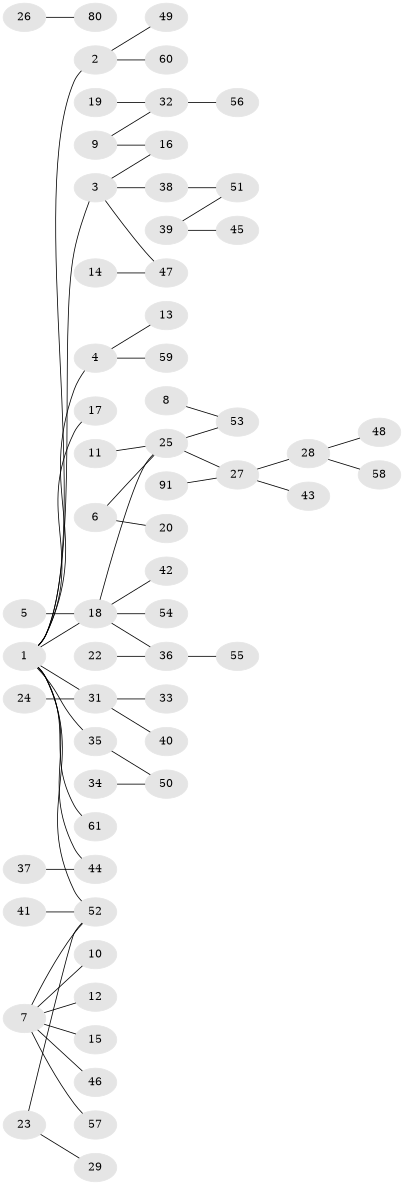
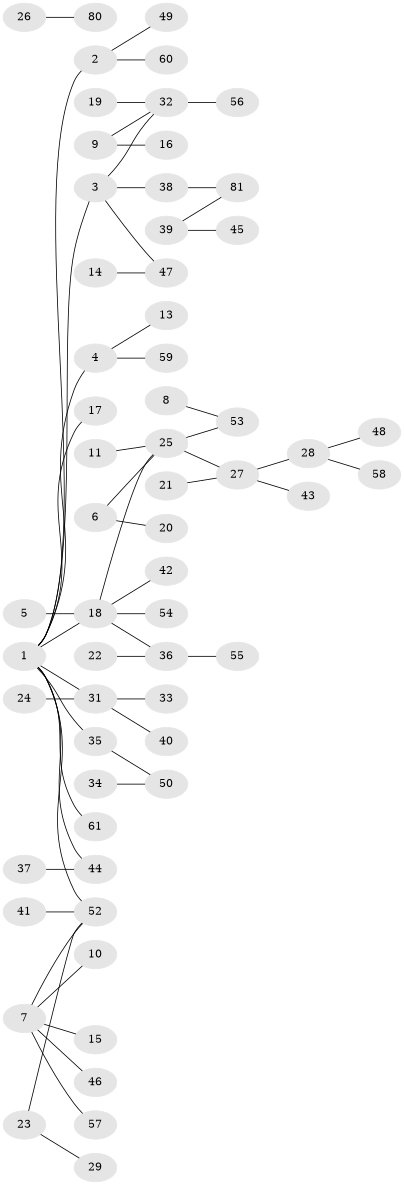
edge "16" -- "3": now "32" -- "3"
node "51": label "51" -> "81"
node "91": label "91" -> "21"
node "12": removed
